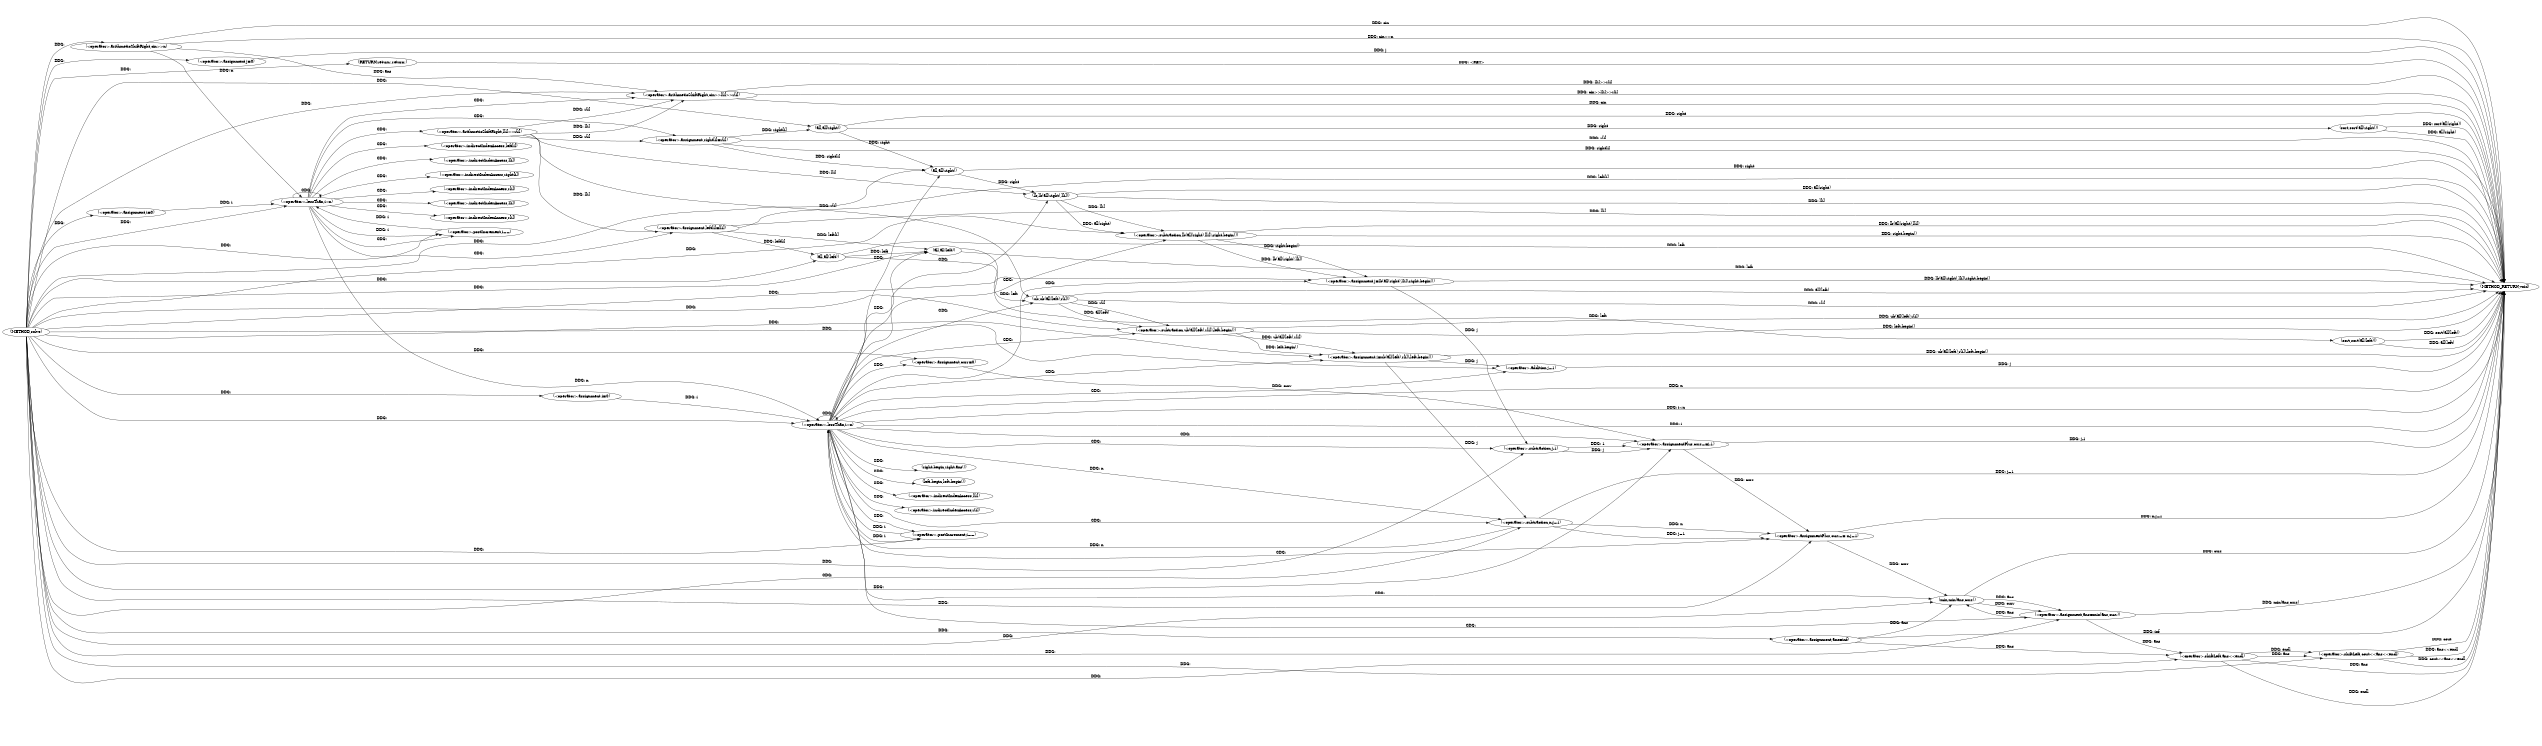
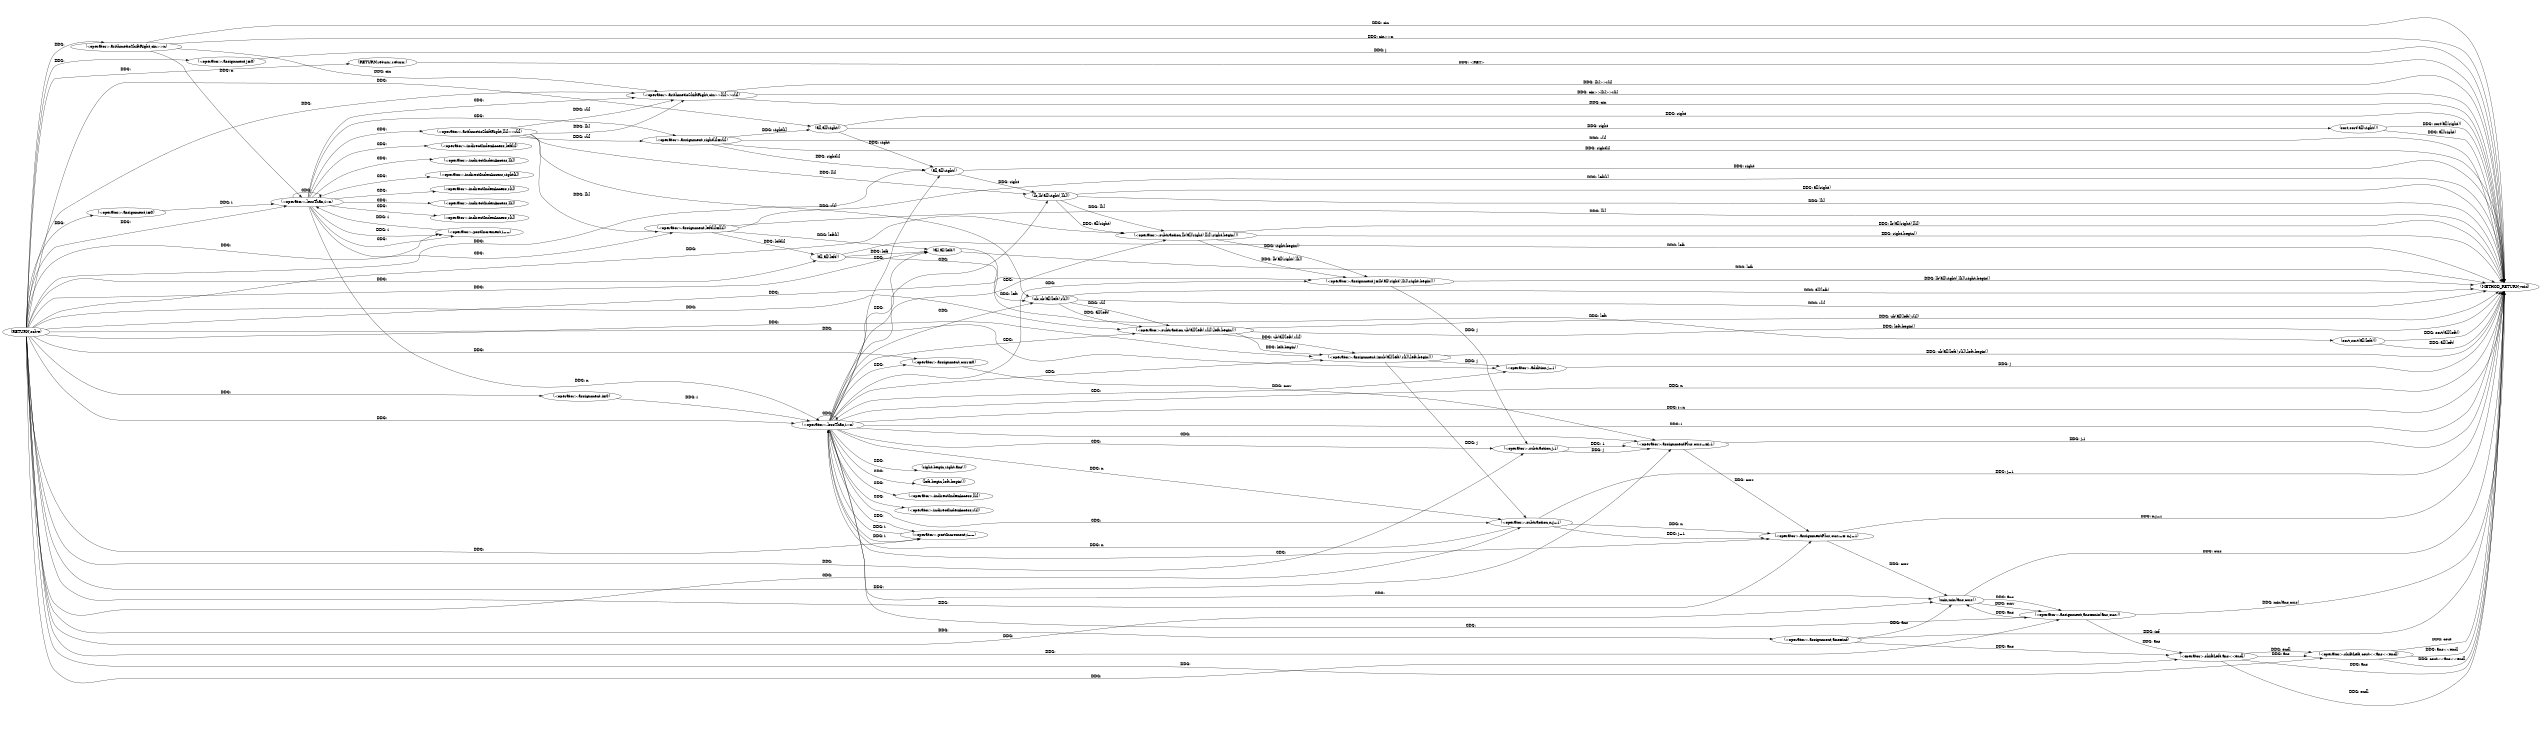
edge "(<operator>.arithmeticShiftRight,cin>>n)" -> "(<operator>.arithmeticShiftRight,cin>>l[i]>>r[i])": label "DDG: ans" -> "DDG: cin"
node "(METHOD,solve)": label "(METHOD,solve)" -> "(RETURN,solve)"
